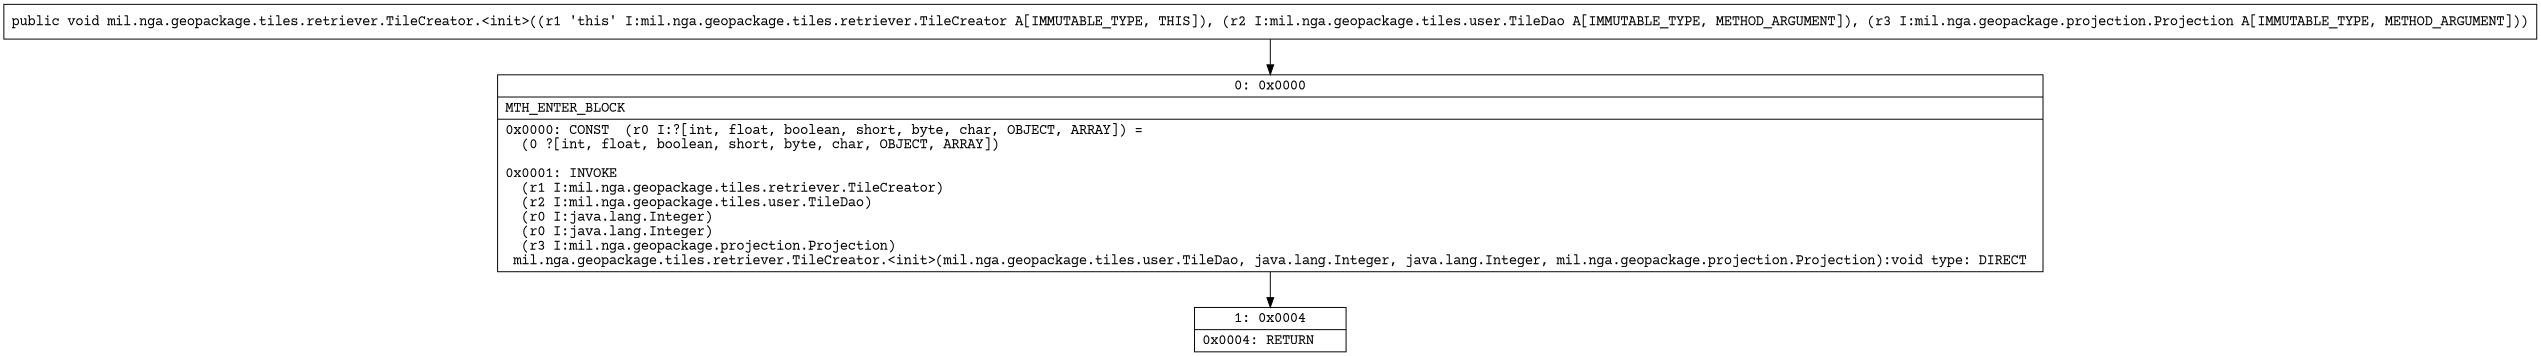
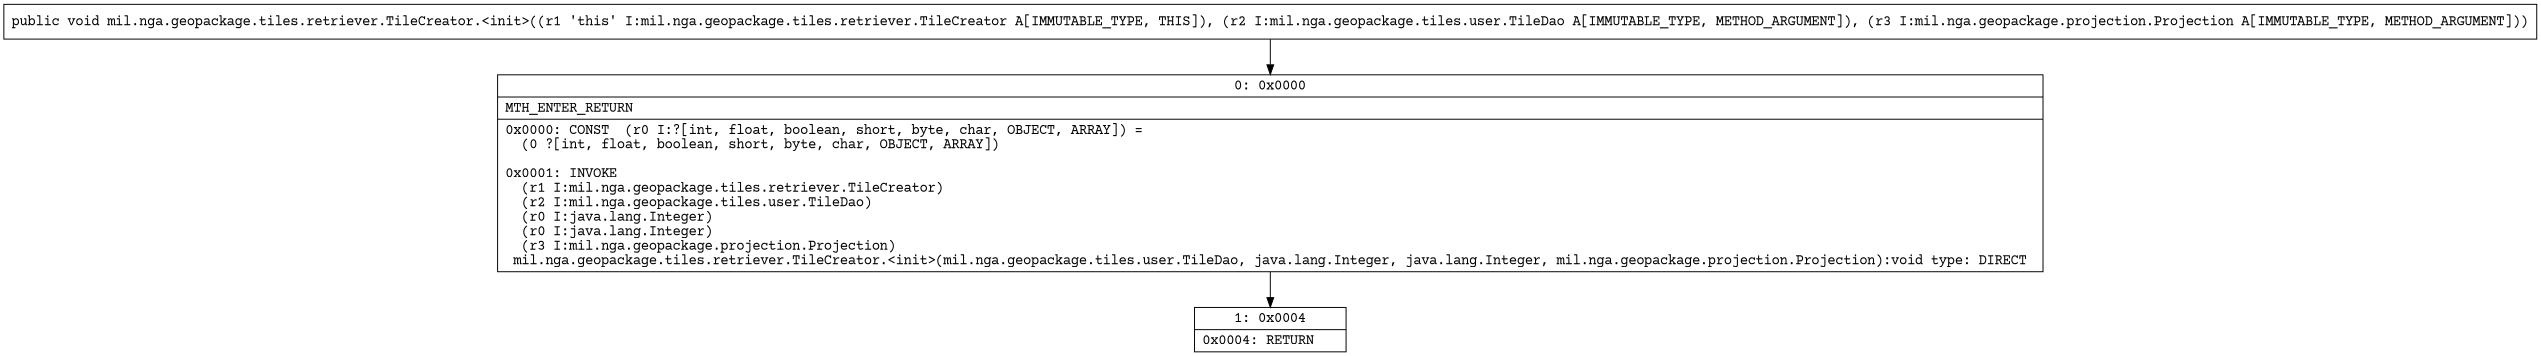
node "0: 0x0000": text "MTH_ENTER_BLOCK" -> "MTH_ENTER_RETURN"
